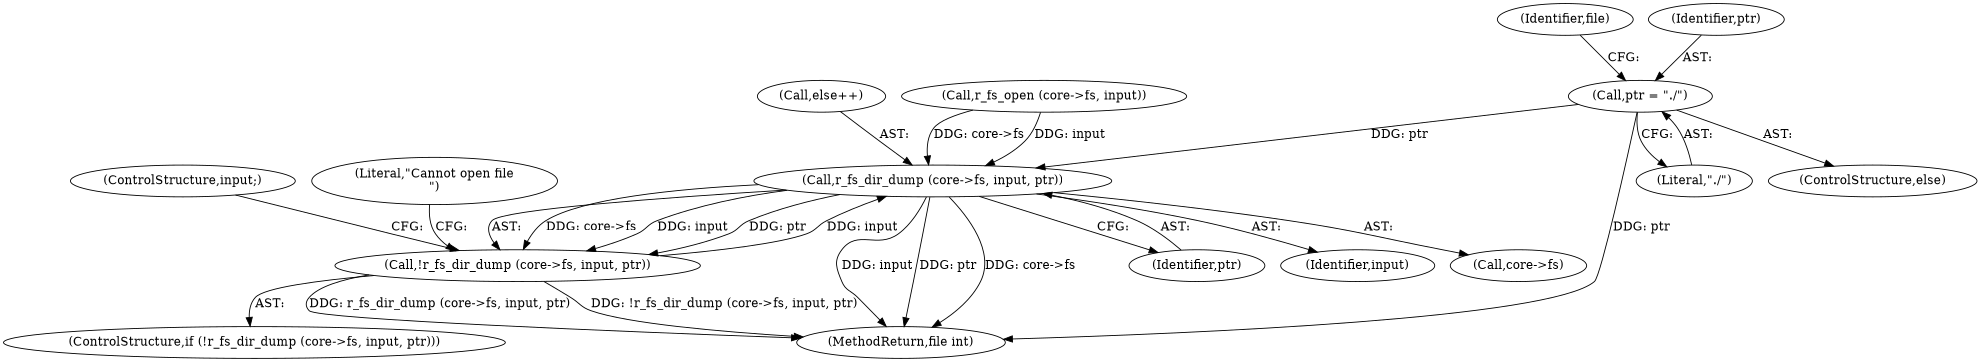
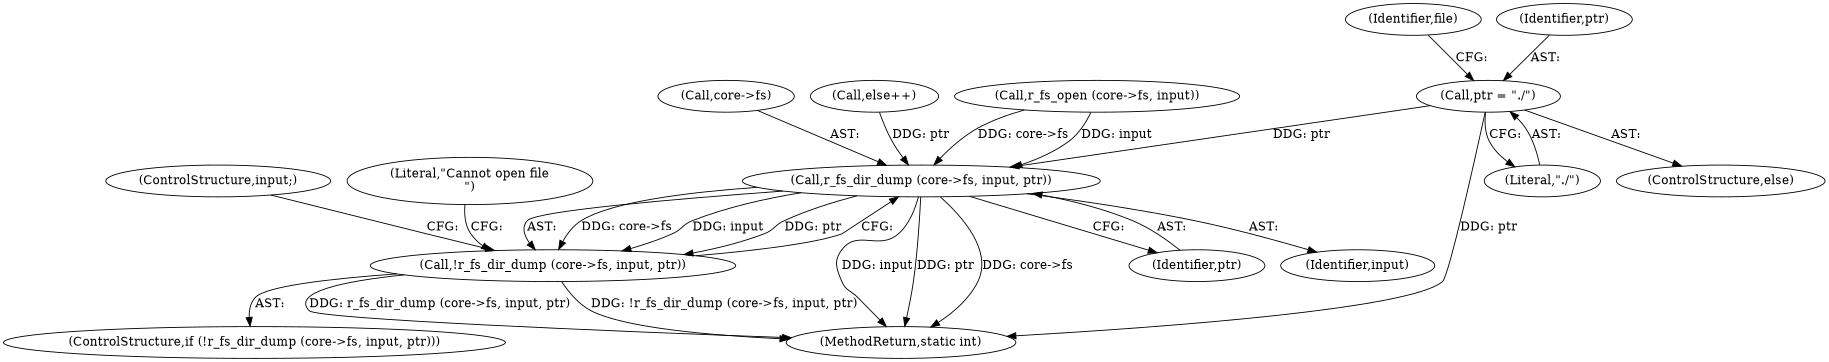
edge "(Call,else++)" -> "(Call,r_fs_dir_dump (core->fs, input, ptr))": label "AST: " -> "DDG: ptr"
edge "(Call,r_fs_dir_dump (core->fs, input, ptr))" -> "(Call,core->fs)": reversed
edge "(Call,!r_fs_dir_dump (core->fs, input, ptr))" -> "(Call,r_fs_dir_dump (core->fs, input, ptr))": label "DDG: input" -> "CFG: "
node "(MethodReturn,file int)": label "(MethodReturn,file int)" -> "(MethodReturn,static int)"
